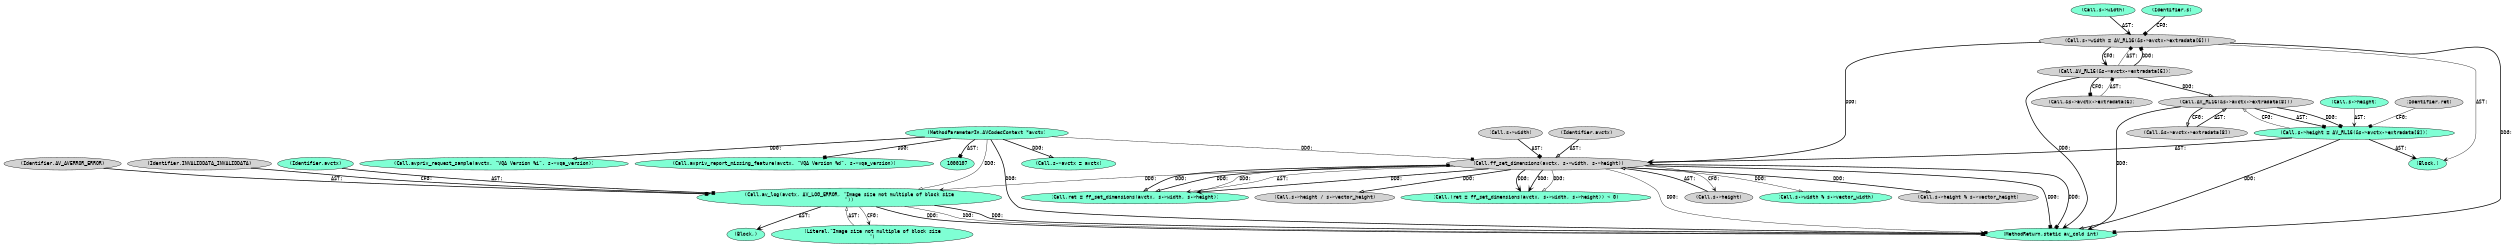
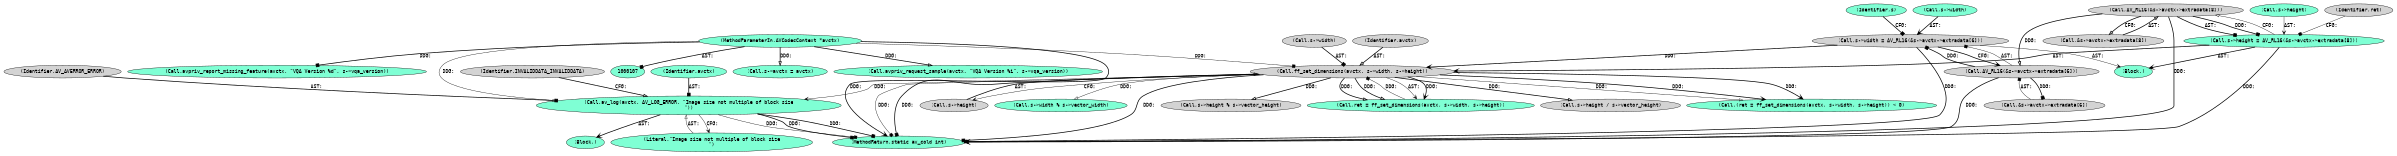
edge "(Call,AV_RL16(&s->avctx->extradata[6]))" -> "(Call,&s->avctx->extradata[6])": label "CFG: " -> "DDG: "
edge "(Call,AV_RL16(&s->avctx->extradata[6]))" -> "(Call,AV_RL16(&s->avctx->extradata[8]))": reversed
